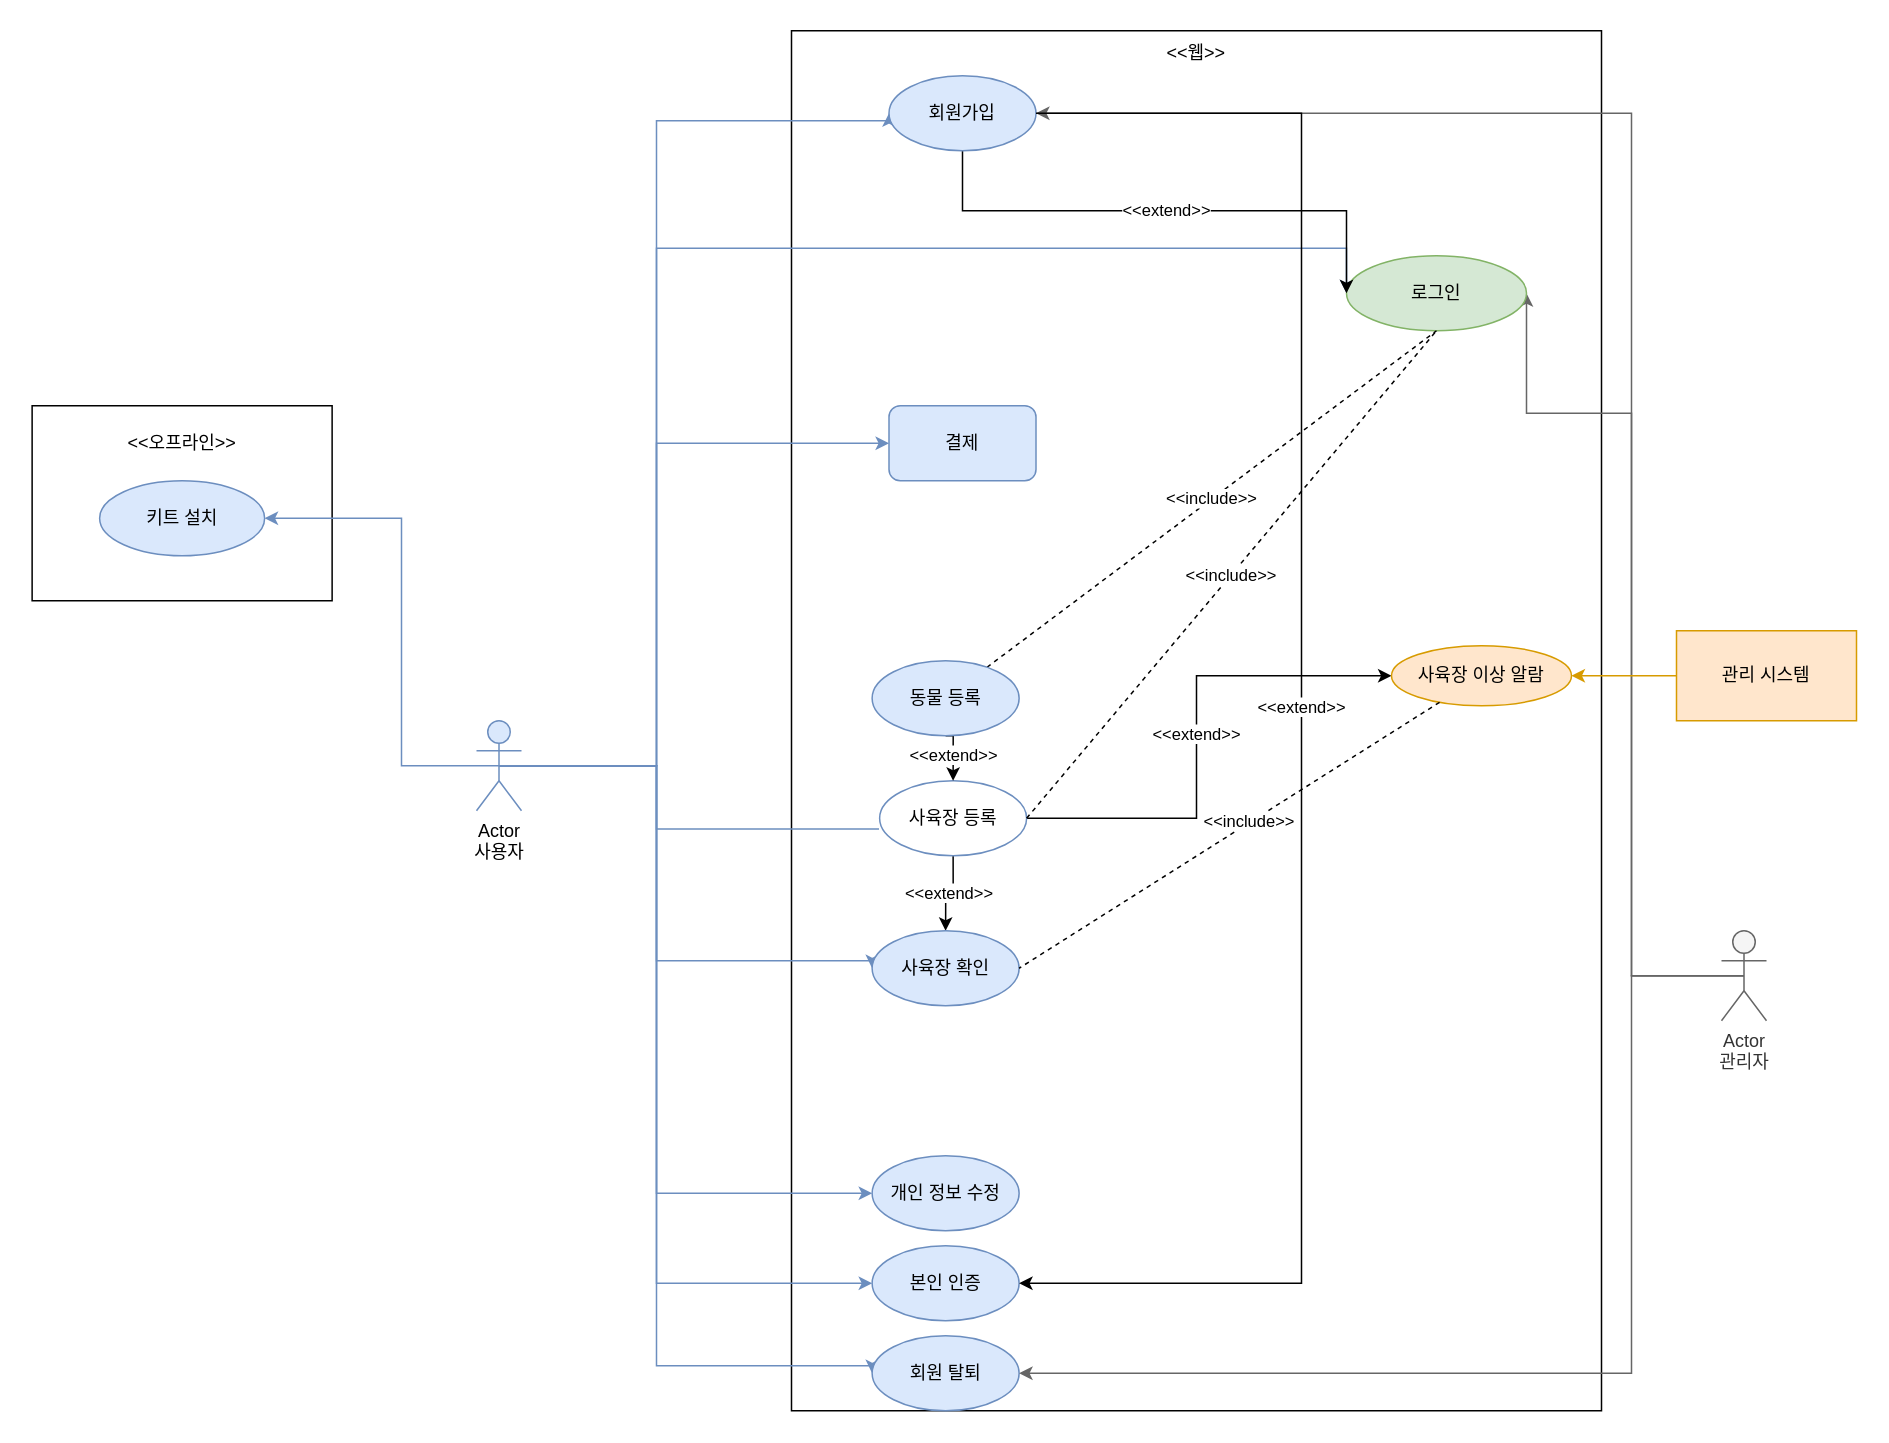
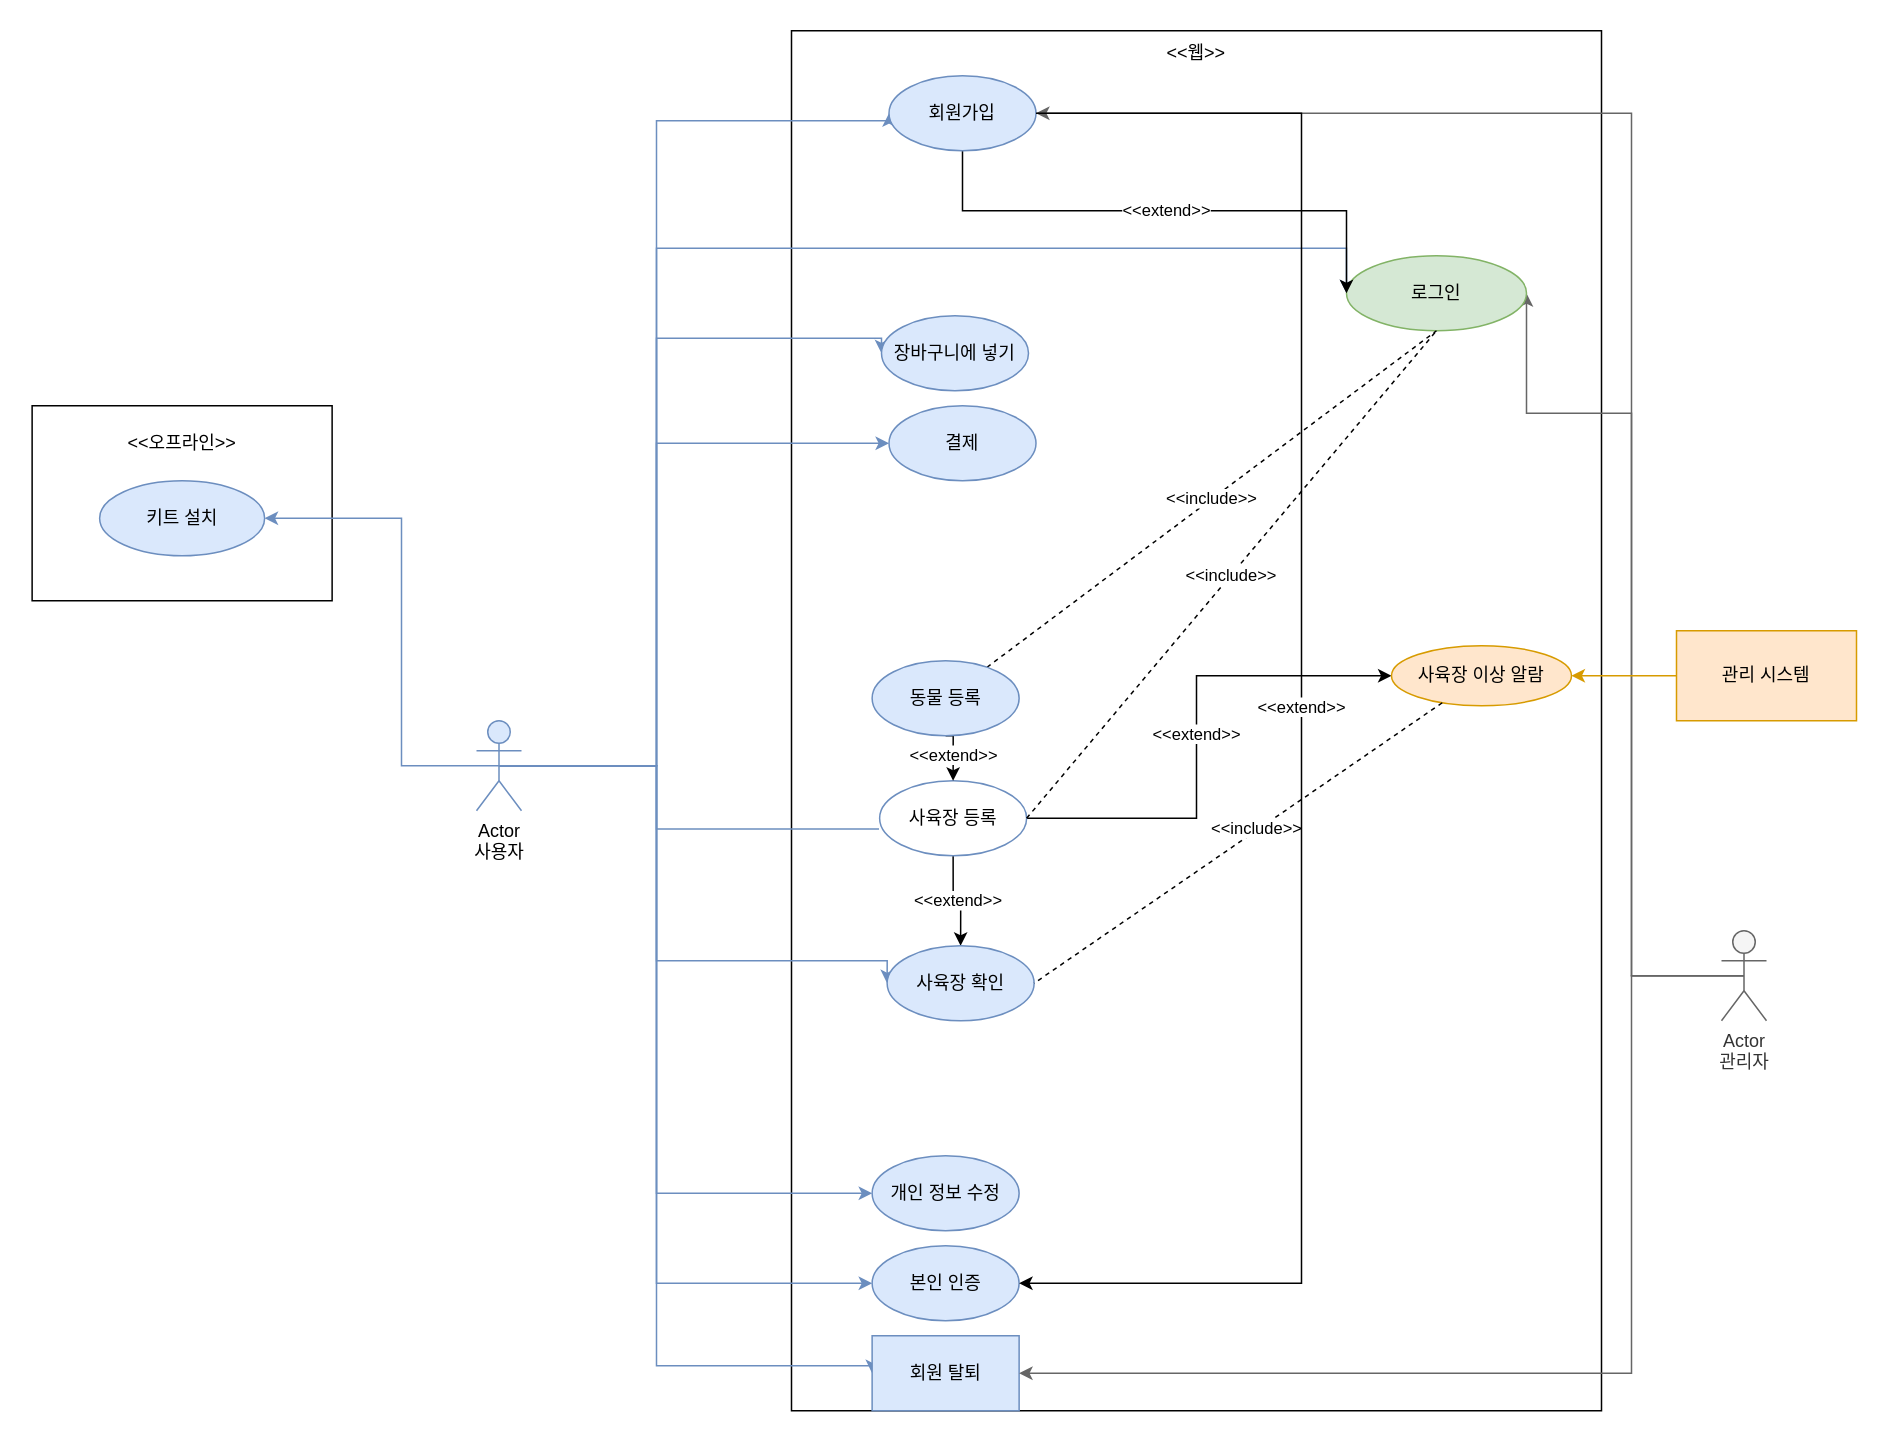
edge "Actor 사용자" -> "장바구니에 넣기": added
node "장바구니에 넣기": added
node "결제": shape rounded rectangle -> ellipse
node "사육장 확인": moved (945, 968) -> (960, 983)
node "회원 탈퇴": shape ellipse -> rectangle
